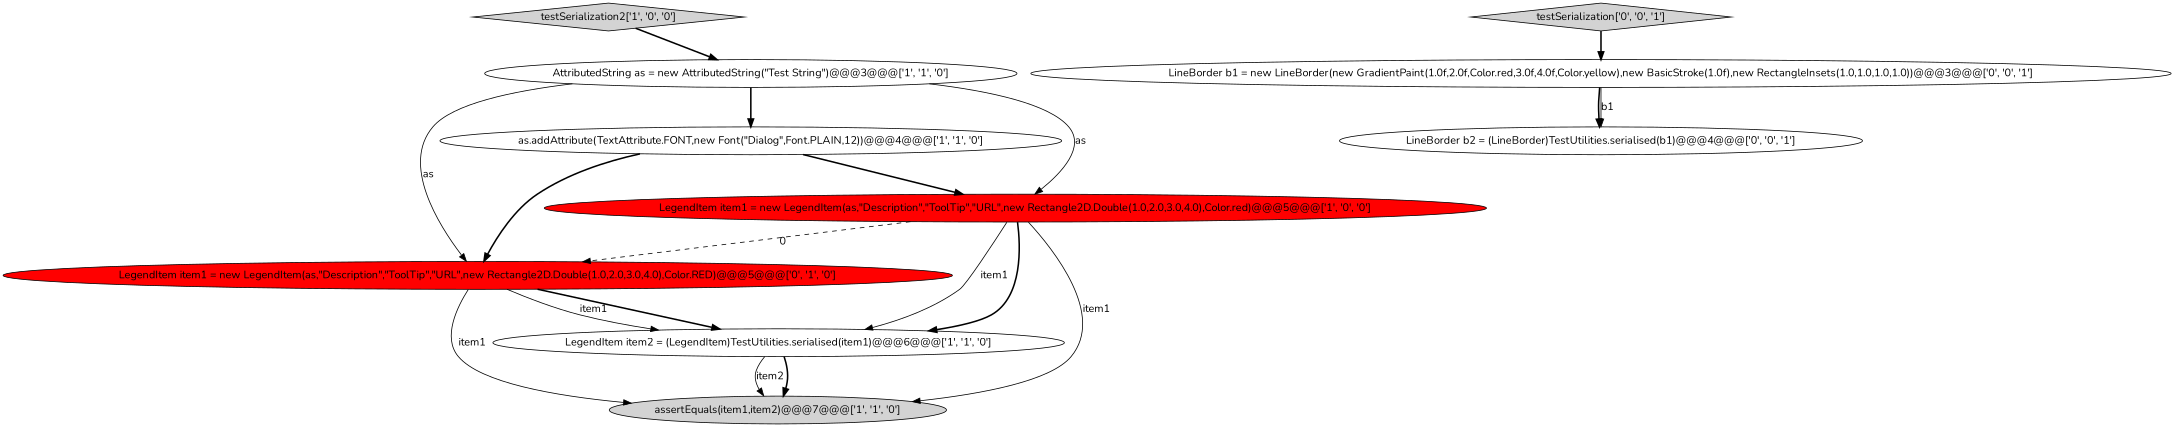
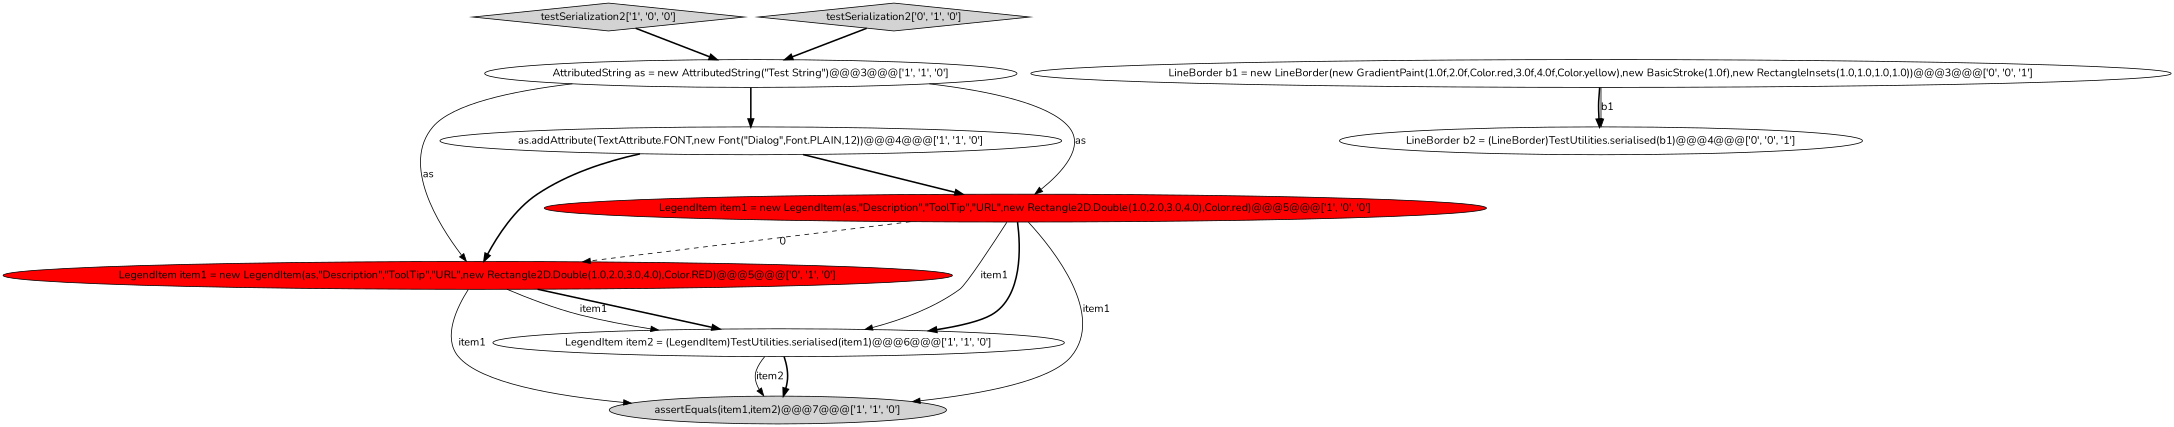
node "testSerialization2['0', '1', '0']": added
node "testSerialization['0', '0', '1']": removed
